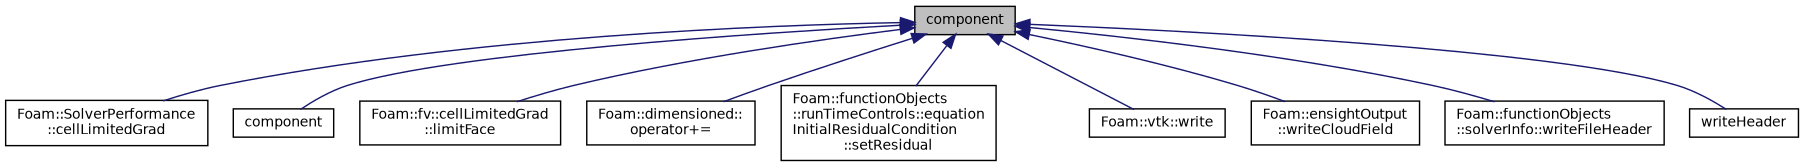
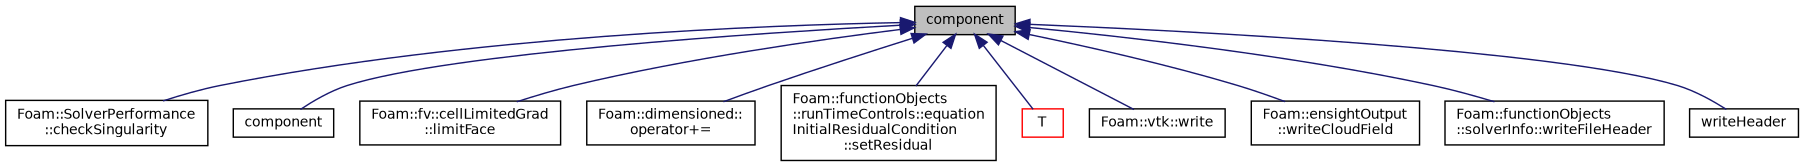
node "Foam::SolverPerformance ::cellLimitedGrad": label "Foam::SolverPerformance ::cellLimitedGrad" -> "Foam::SolverPerformance ::checkSingularity"
node "T": added
